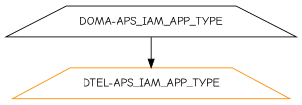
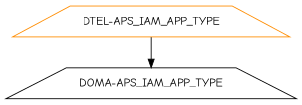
edge "DOMA-APS_IAM_APP_TYPE" -> "DTEL-APS_IAM_APP_TYPE": reversed
